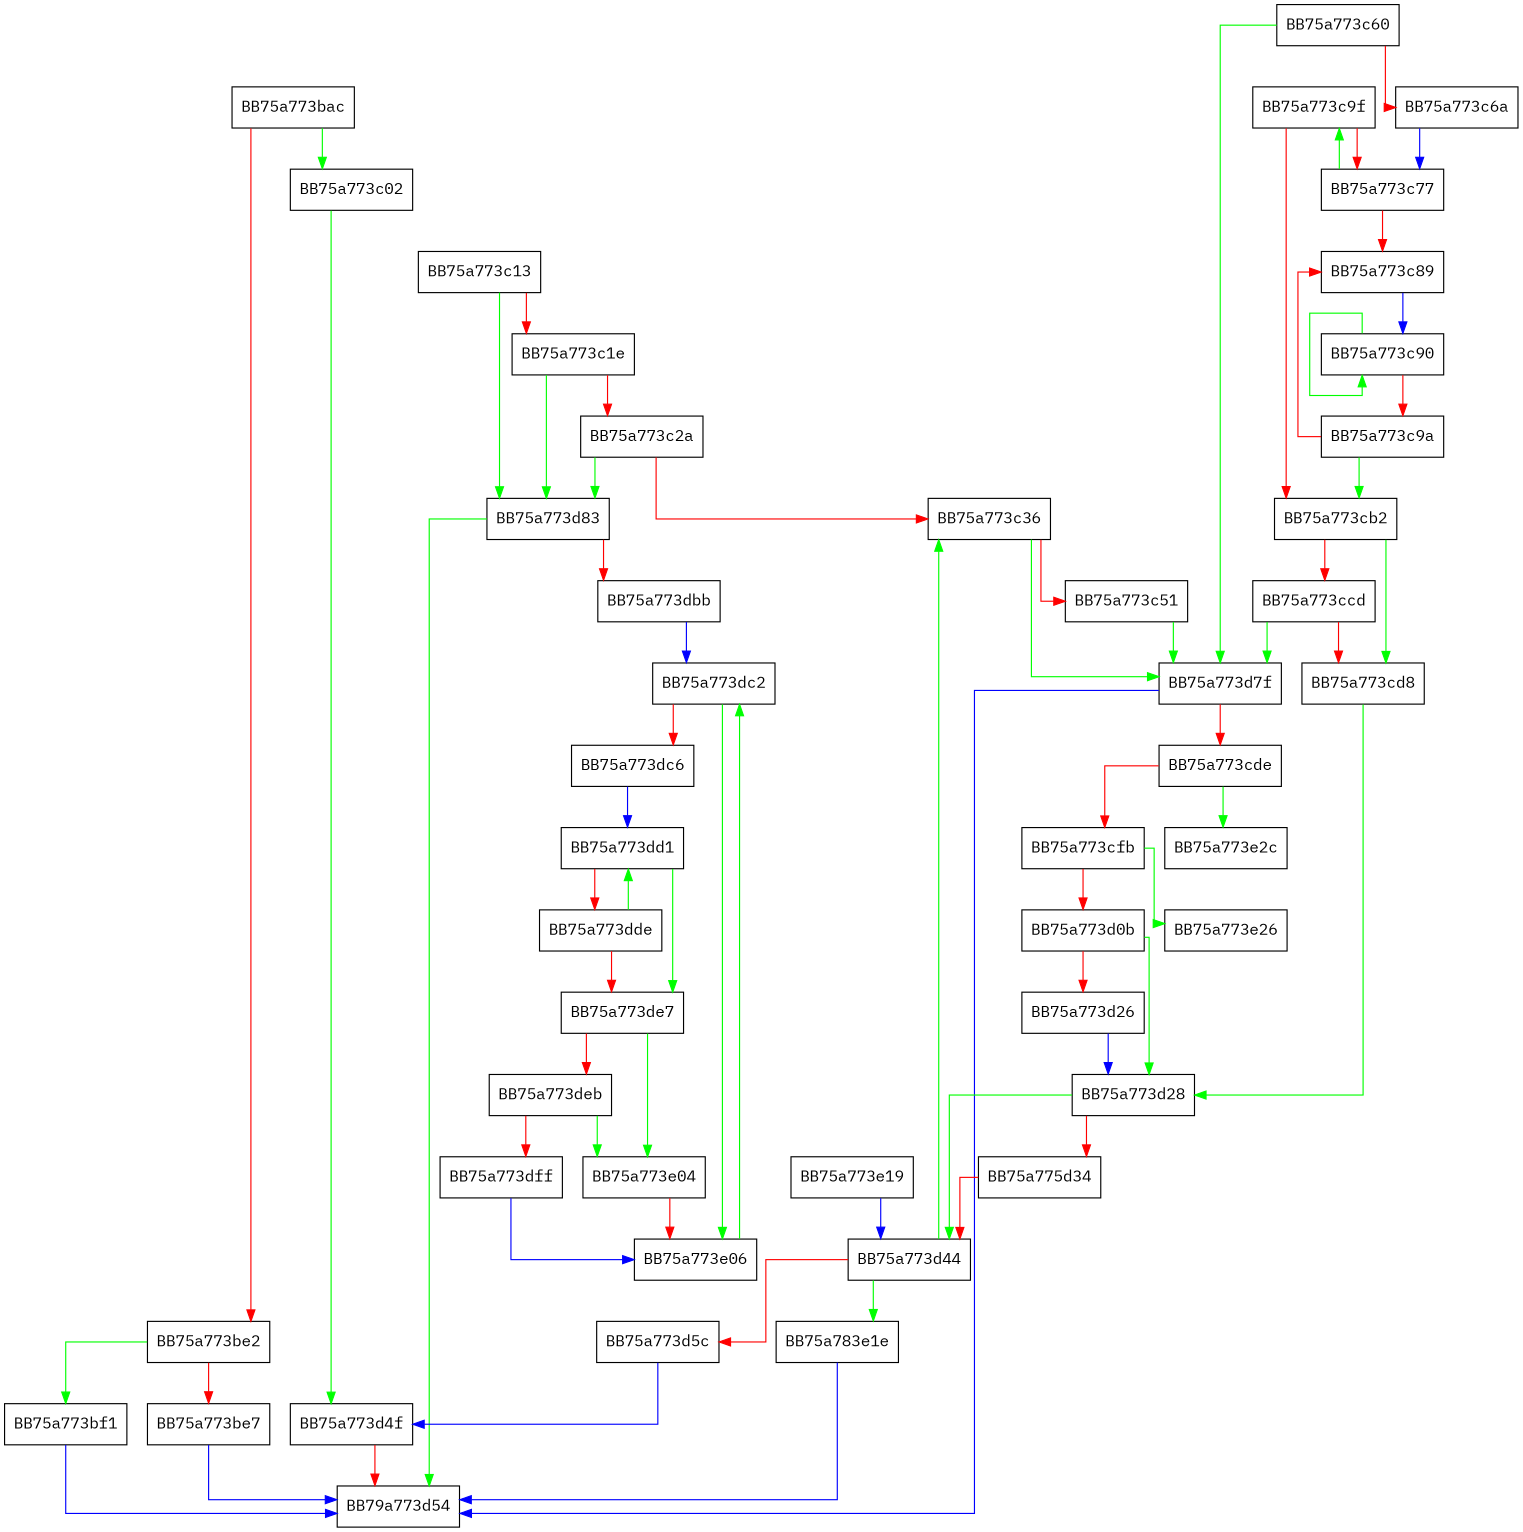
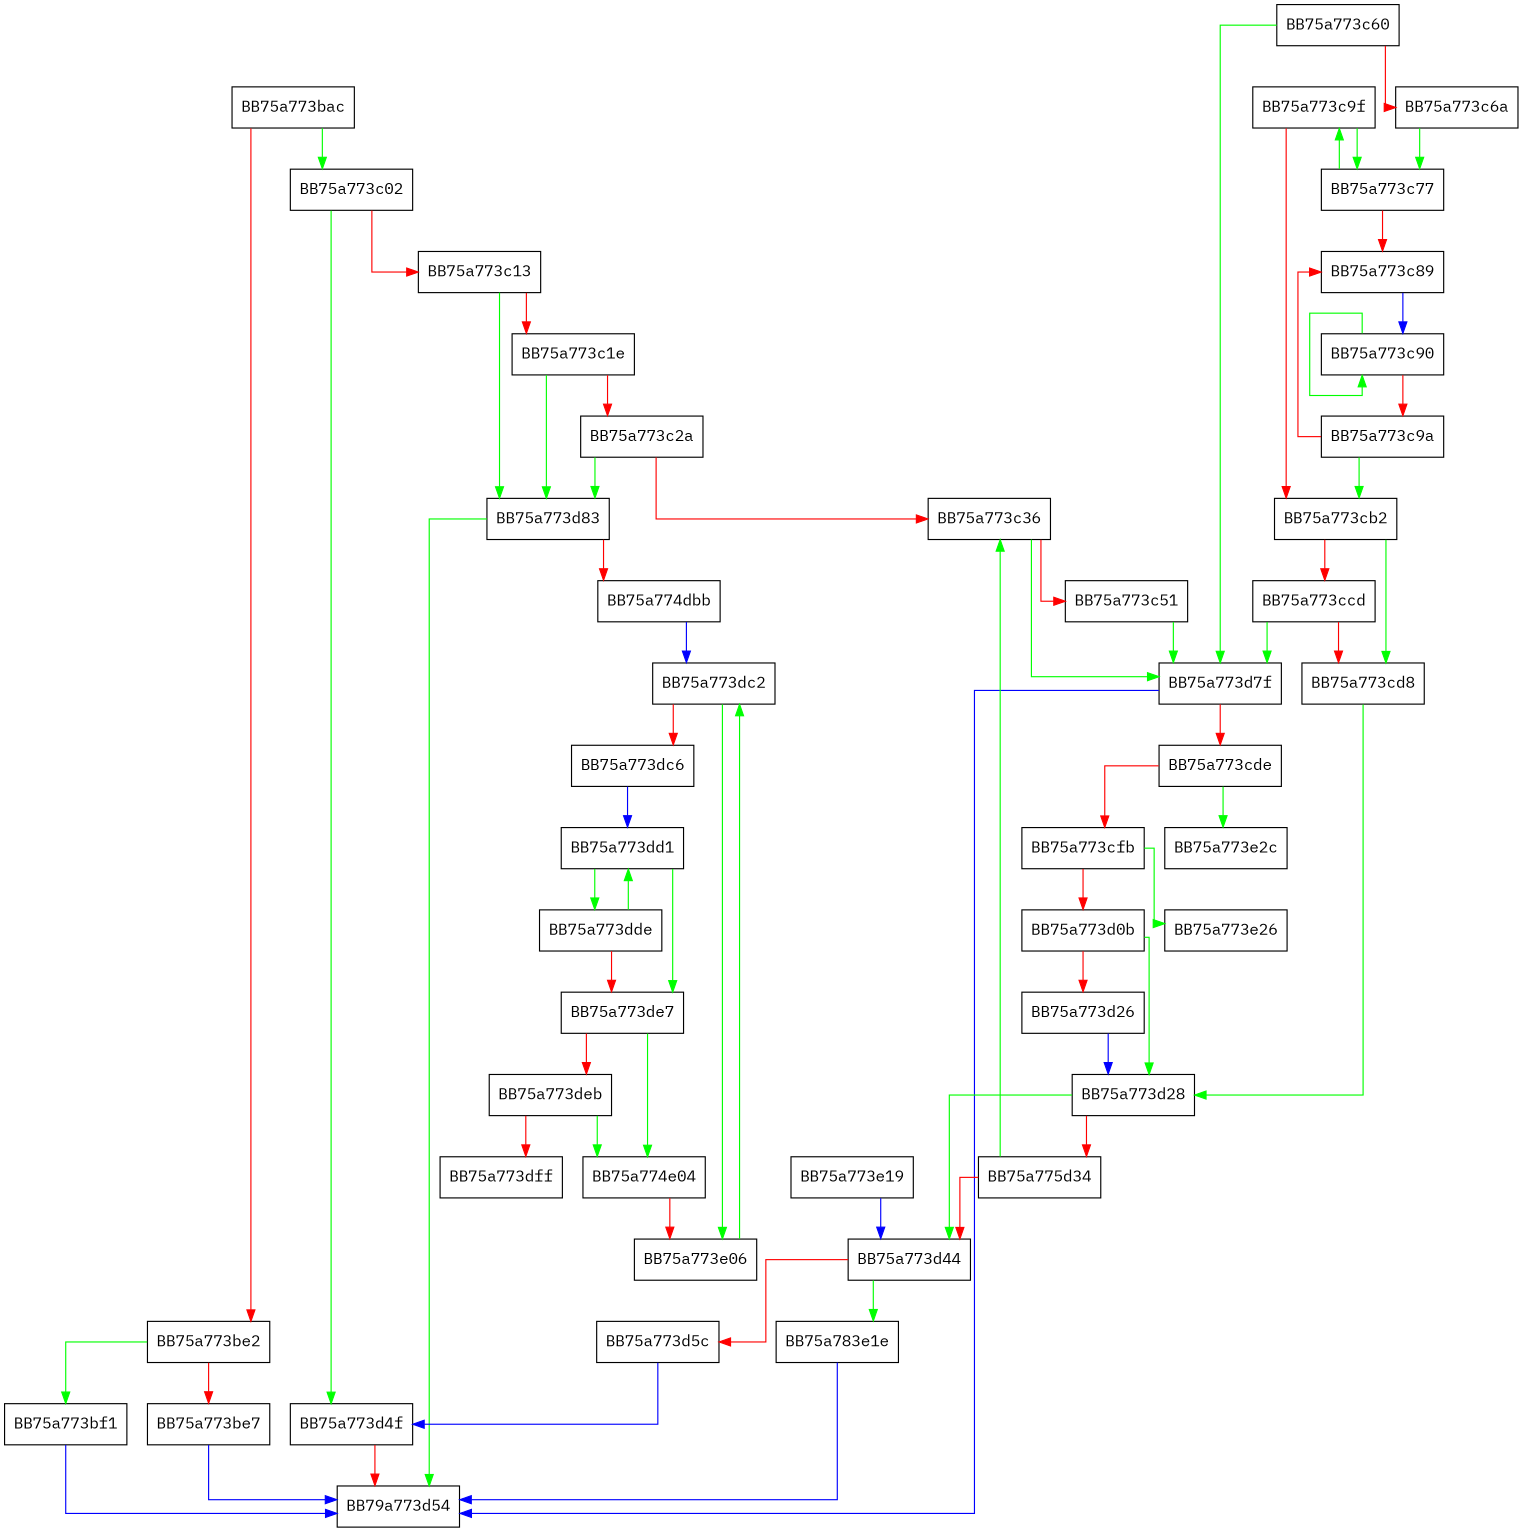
edge "BB75a773c9f" -> "BB75a773c77": color red -> green
edge "BB75a773c6a" -> "BB75a773c77": color blue -> green
edge "BB75a773c02" -> "BB75a773c13": added
node "BB75a773dbb": label "BB75a773dbb" -> "BB75a774dbb"
edge "BB75a773dd1" -> "BB75a773dde": color red -> green
edge "BB75a773d44" -> "BB75a773c36": now "BB75a775d34" -> "BB75a773c36"
node "BB75a773e04": label "BB75a773e04" -> "BB75a774e04"
edge "BB75a773dff" -> "BB75a773e06": removed
